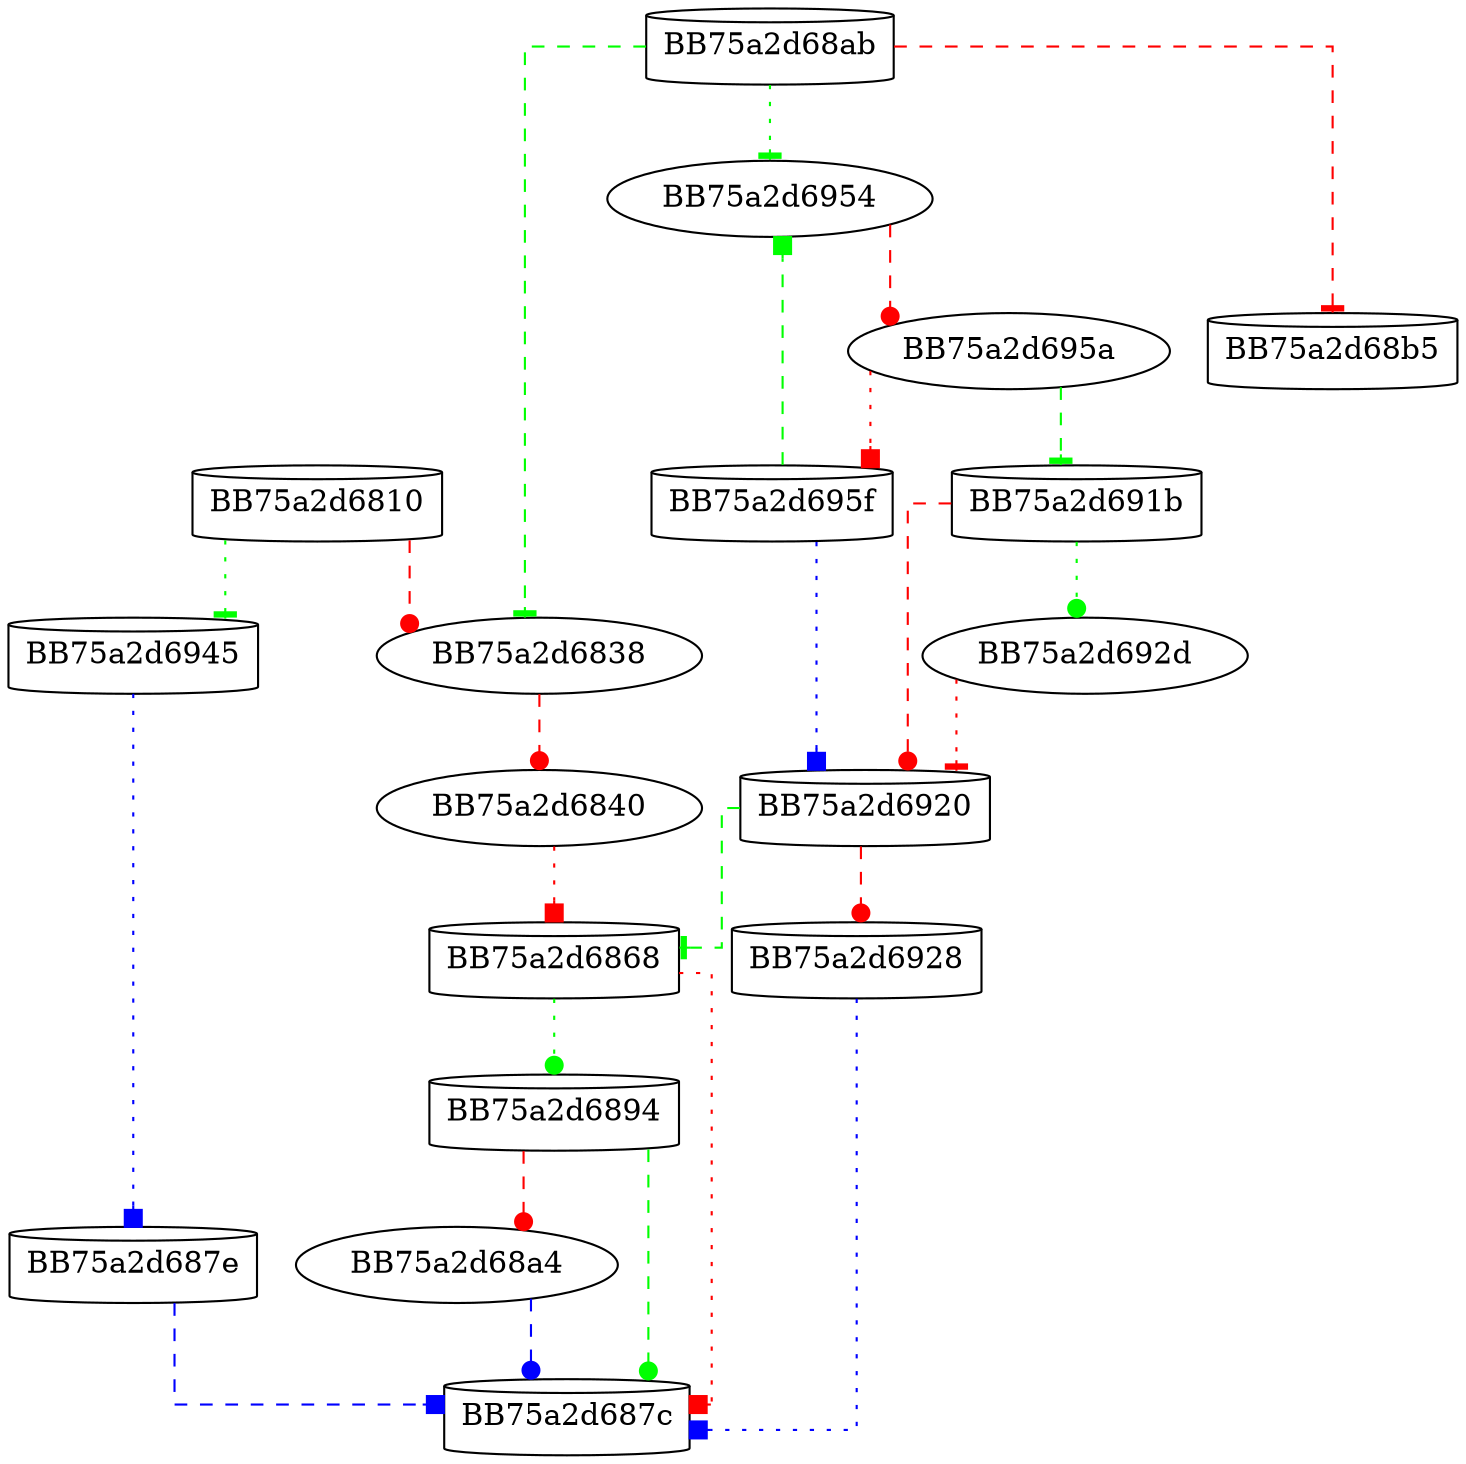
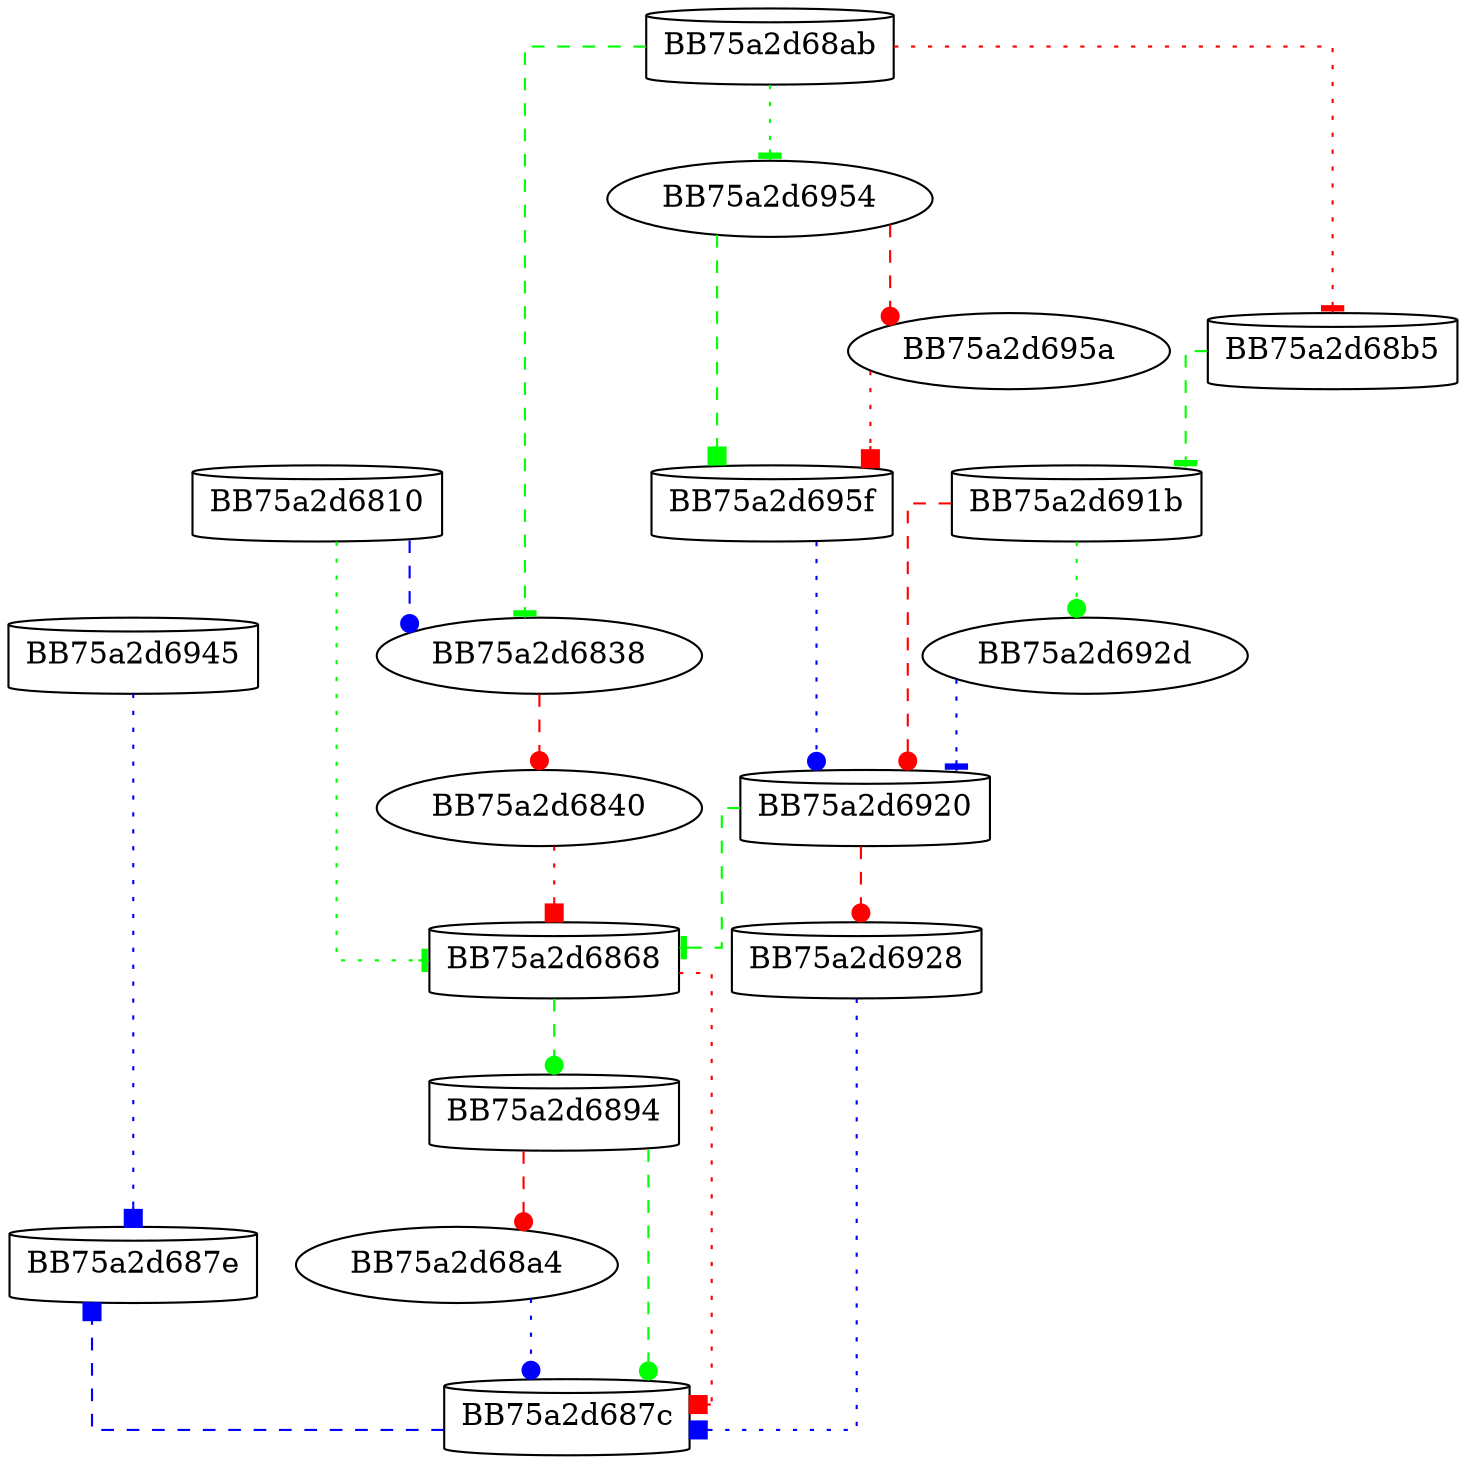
edge "BB75a2d68ab" -> "BB75a2d68b5": style dashed -> dotted
edge "BB75a2d695f" -> "BB75a2d6954": reversed
edge "BB75a2d695a" -> "BB75a2d691b": now "BB75a2d68b5" -> "BB75a2d691b"
edge "BB75a2d6810" -> "BB75a2d6945": now "BB75a2d6810" -> "BB75a2d6868"
edge "BB75a2d6810" -> "BB75a2d6838": color red -> blue
edge "BB75a2d695f" -> "BB75a2d6920": arrowhead box -> dot
edge "BB75a2d692d" -> "BB75a2d6920": color red -> blue
edge "BB75a2d6868" -> "BB75a2d6894": style dotted -> dashed
edge "BB75a2d68a4" -> "BB75a2d687c": style dashed -> dotted
edge "BB75a2d687e" -> "BB75a2d687c": reversed
